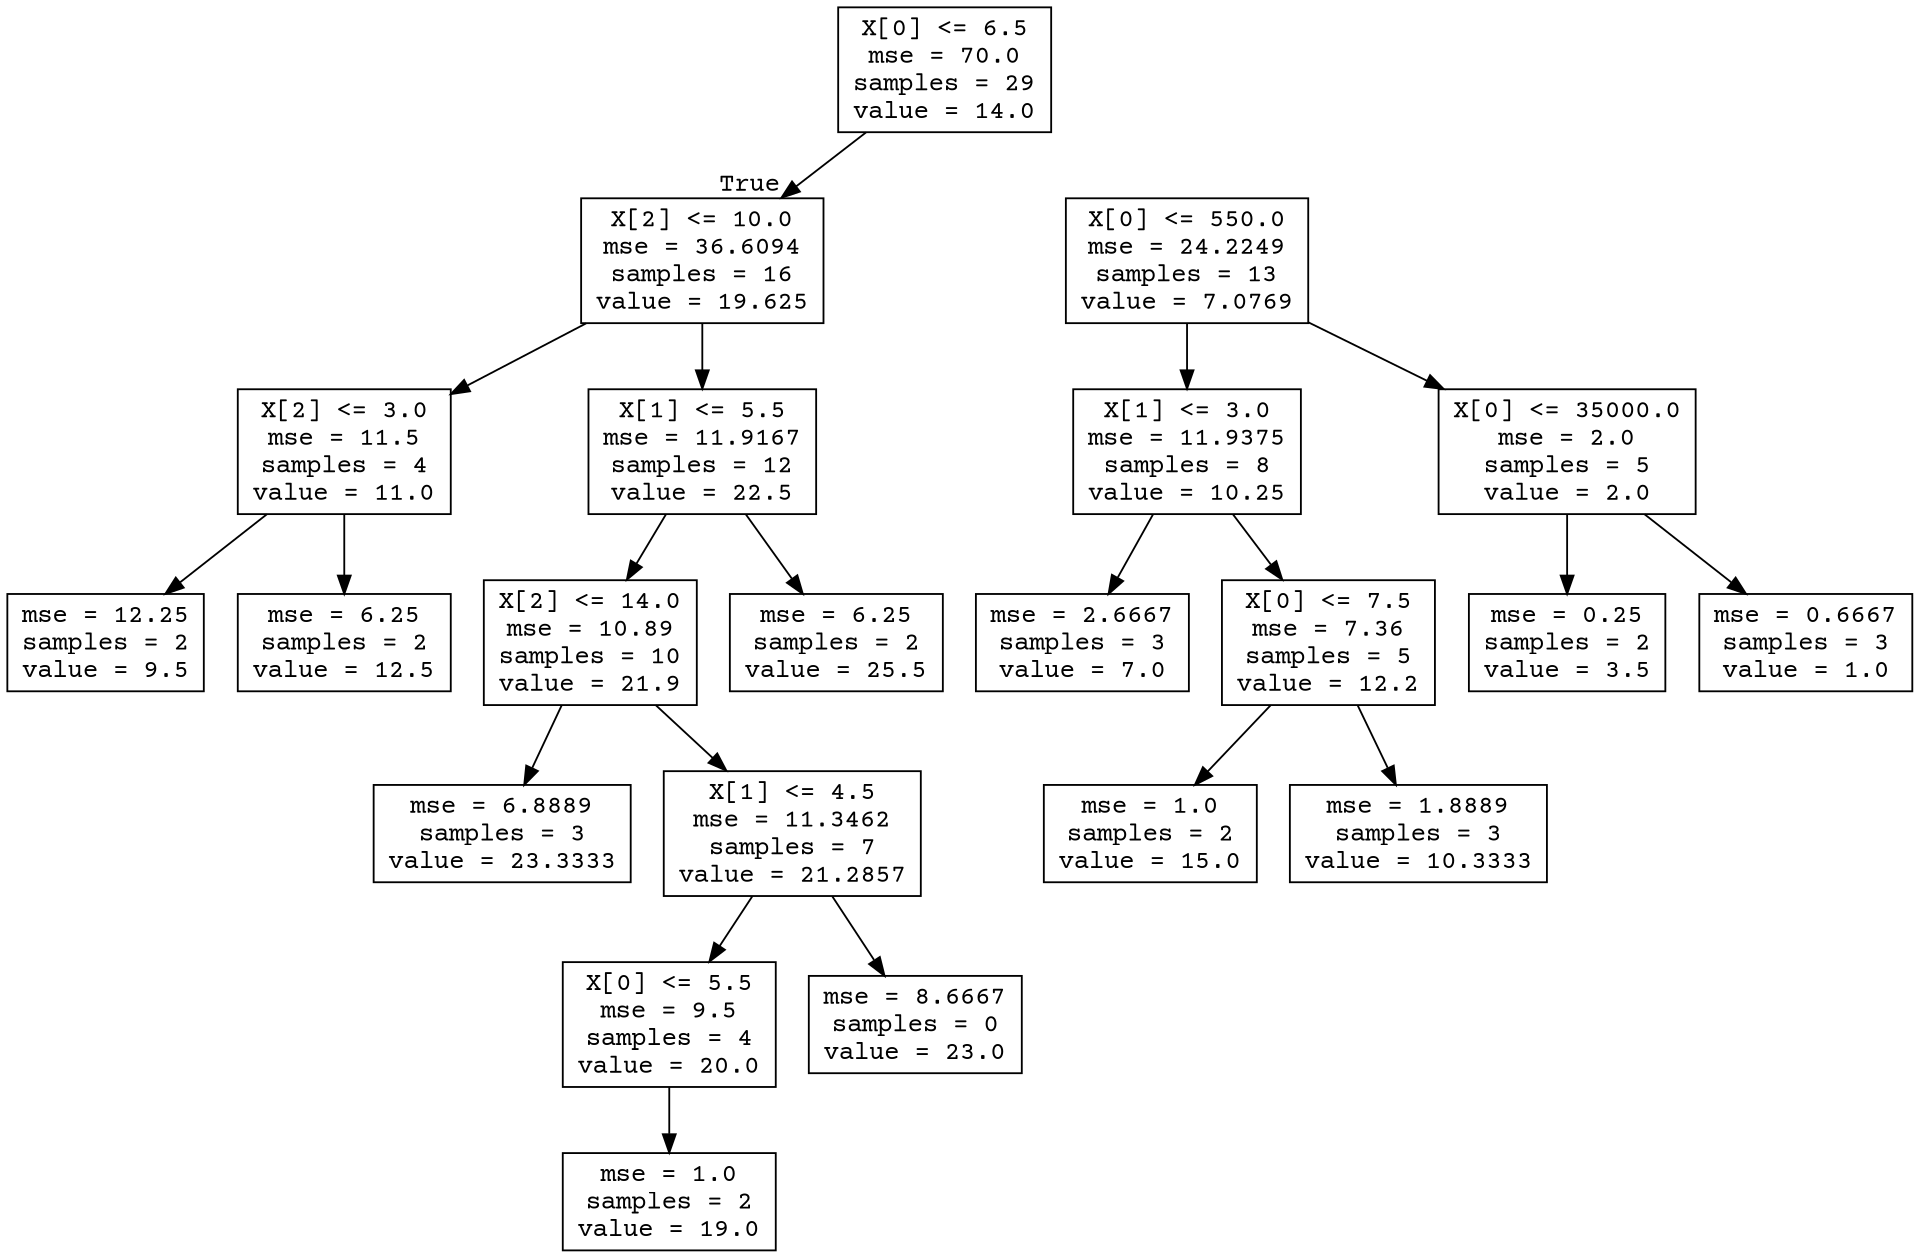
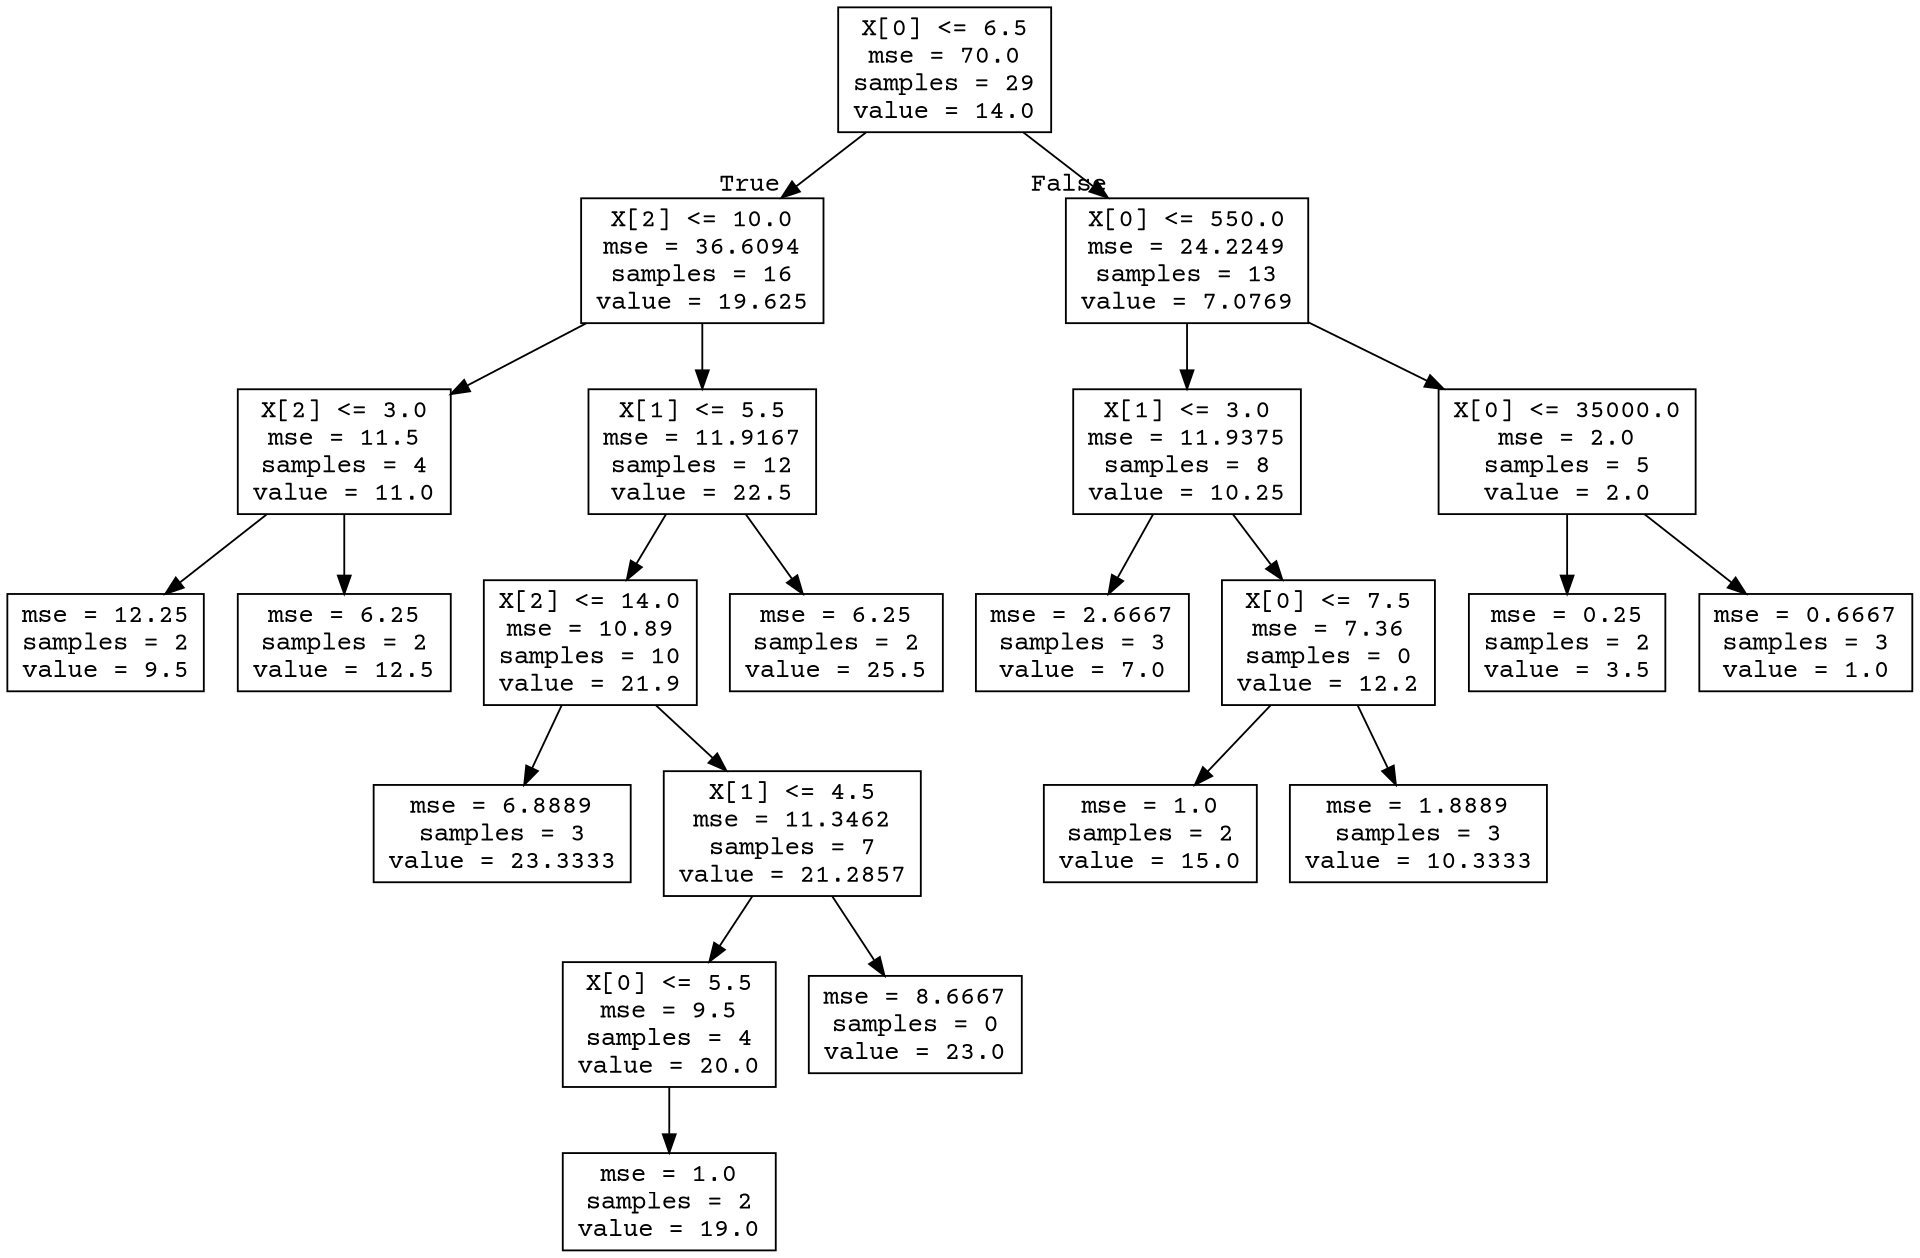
edge "X[0] <= 6.5 mse = 70.0 samples = 29 value = 14.0" -> "X[0] <= 550.0 mse = 24.2249 samples = 13 value = 7.0769": added
node "X[0] <= 7.5 mse = 7.36 samples = 5 value = 12.2": label "X[0] <= 7.5 mse = 7.36 samples = 5 value = 12.2" -> "X[0] <= 7.5 mse = 7.36 samples = 0 value = 12.2"
